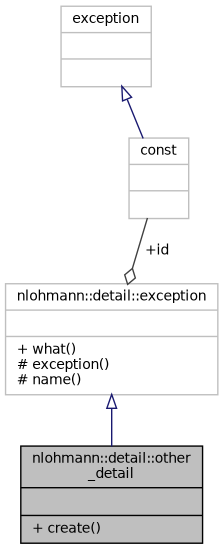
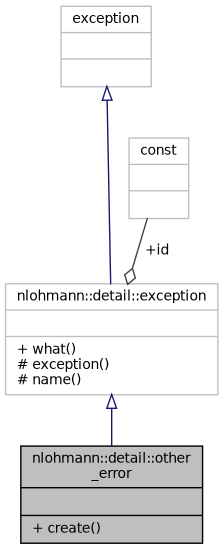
edge "const" -> "exception": now "nlohmann::detail::exception" -> "exception"
node "nlohmann::detail::other": text "_detail" -> "_error"
